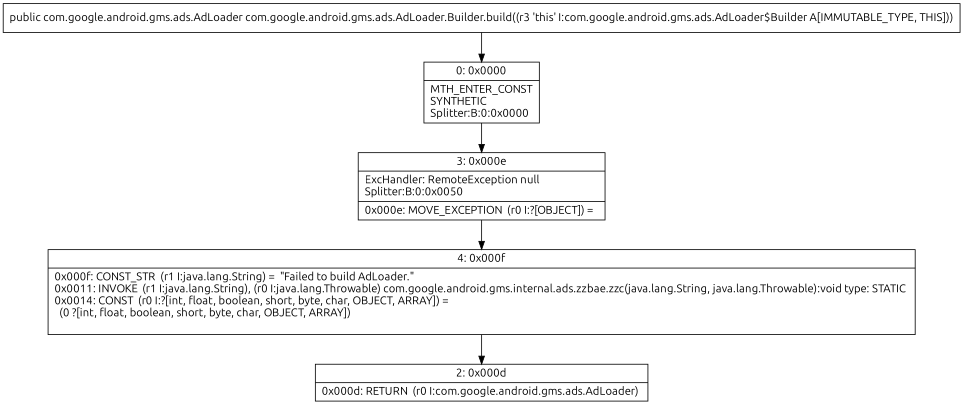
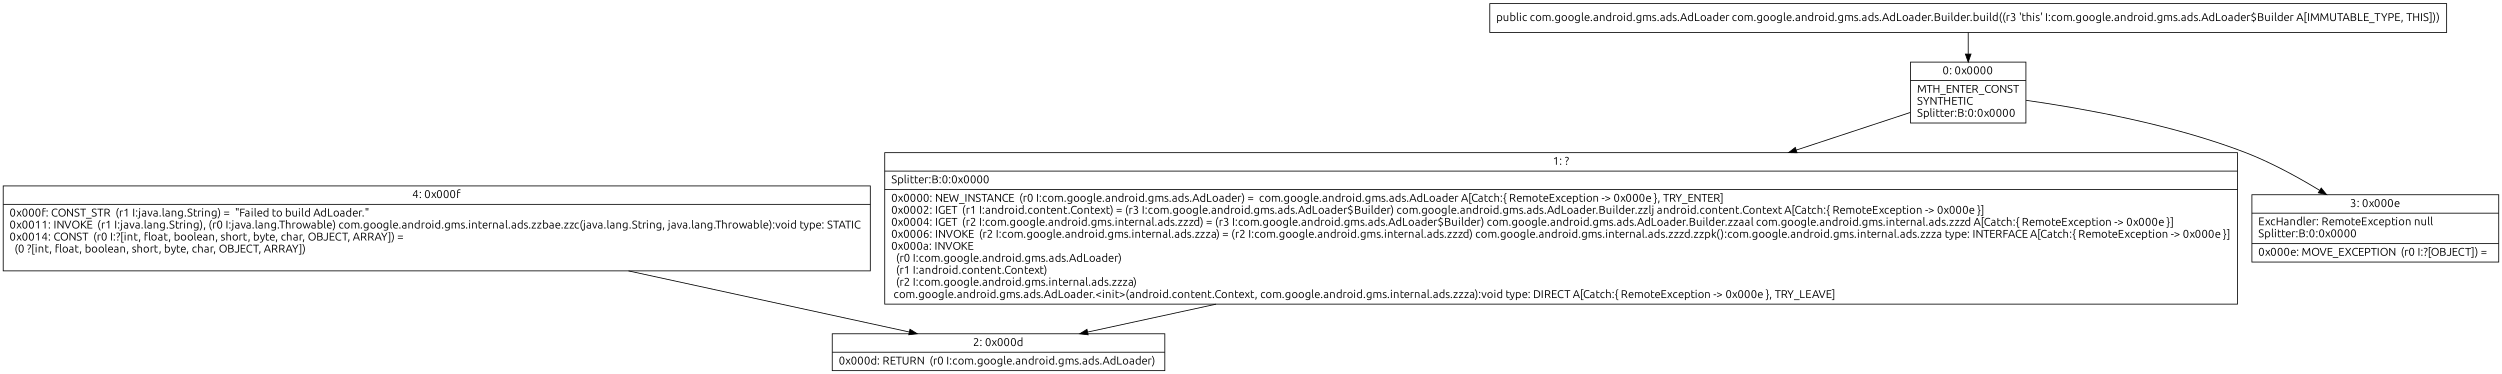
node "3: 0x000e": text "Splitter:B:0:0x0050" -> "Splitter:B:0:0x0000"
node "1: ?": added
edge "3: 0x000e" -> "4: 0x000f": removed
